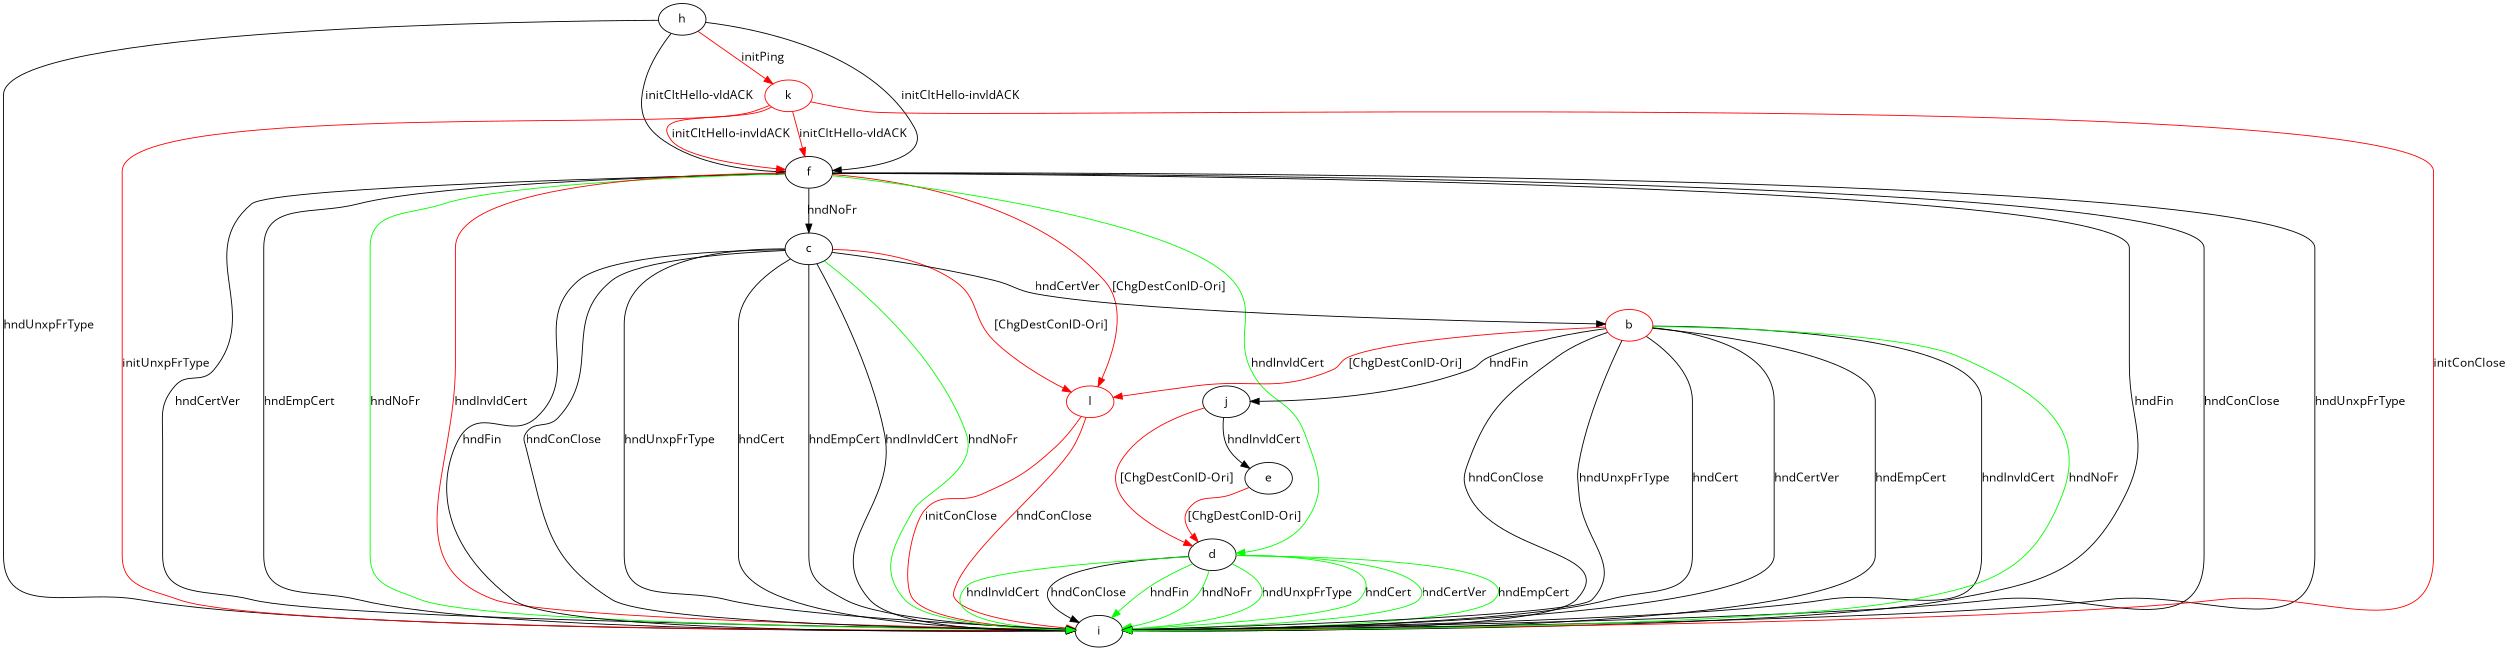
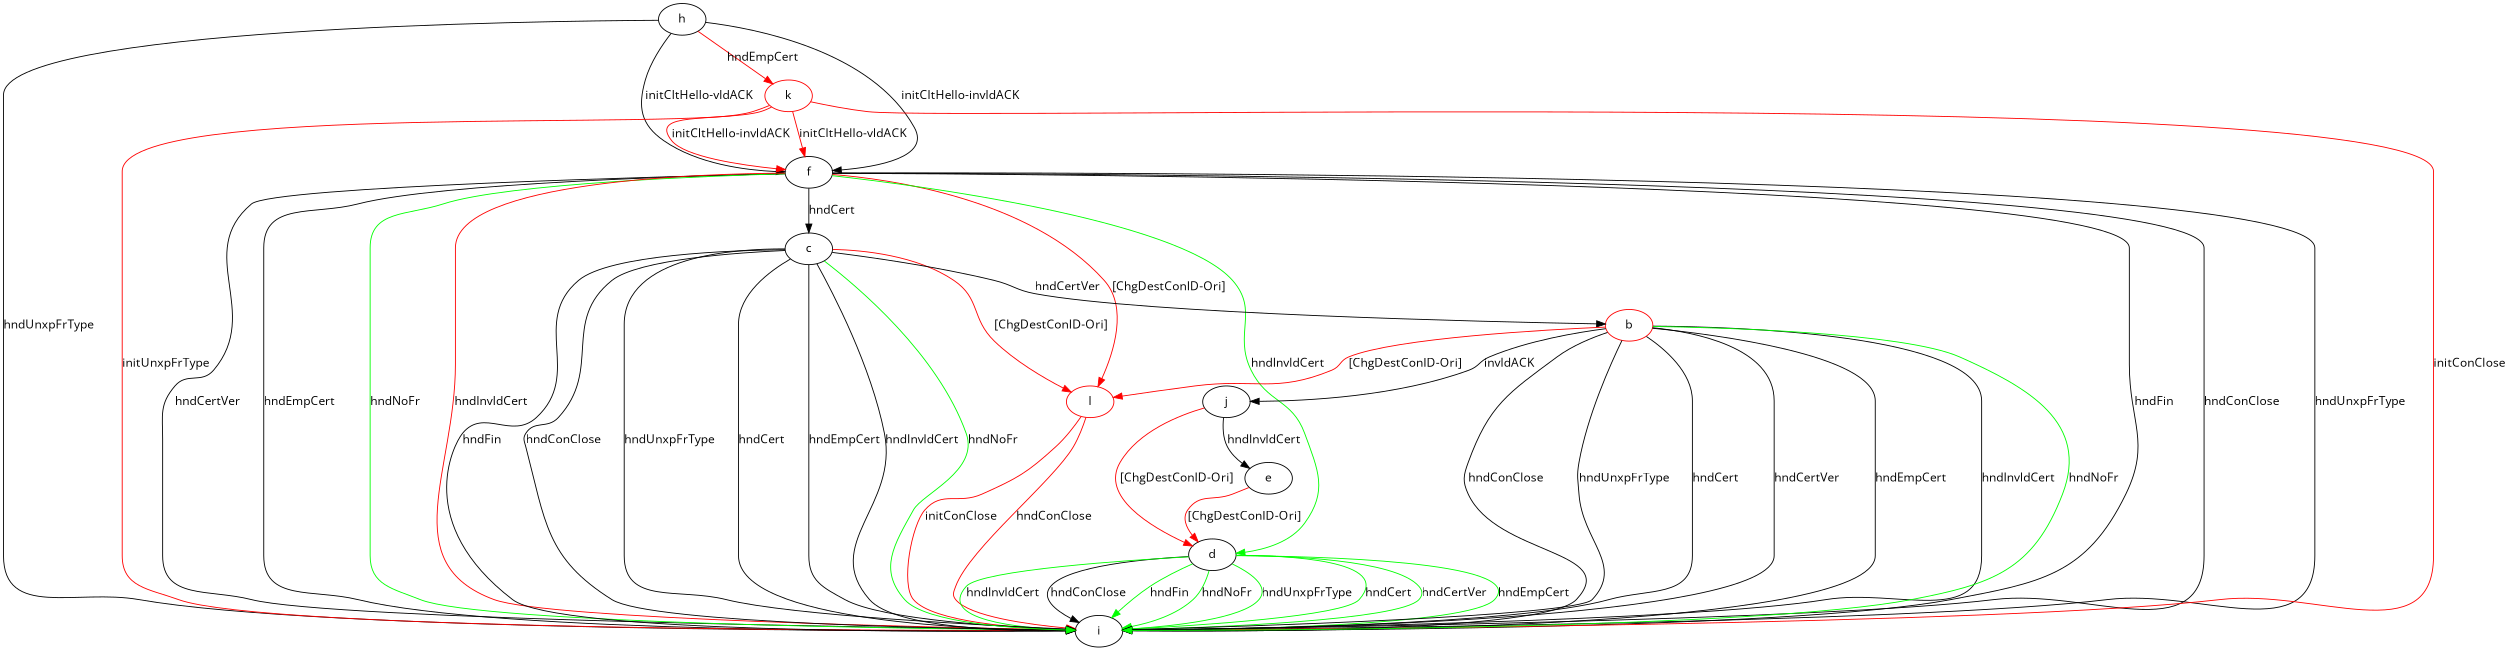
edge "h" -> "k": label "initPing " -> "hndEmpCert "
edge "f" -> "c": label "hndNoFr " -> "hndCert "
edge "b" -> "j": label "hndFin " -> "invldACK "
